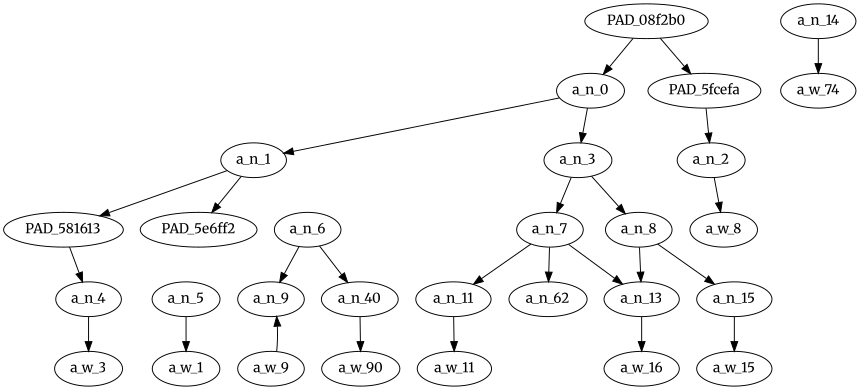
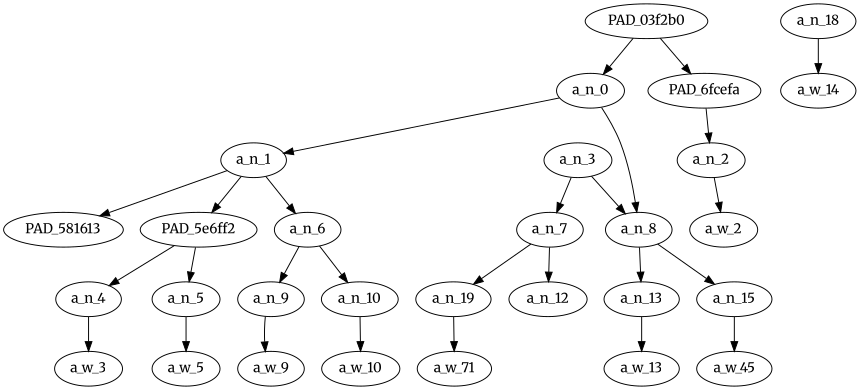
node "PAD_08f2b0": label "PAD_08f2b0" -> "PAD_03f2b0"
node "a_n_14": label "a_n_14" -> "a_n_18"
node "PAD_5fcefa": label "PAD_5fcefa" -> "PAD_6fcefa"
node "a_w_74": label "a_w_74" -> "a_w_14"
edge "a_n_0" -> "a_n_3": now "a_n_0" -> "a_n_8"
edge "a_n_1" -> "a_n_6": added
node "a_w_8": label "a_w_8" -> "a_w_2"
edge "PAD_581613" -> "a_n_4": now "PAD_5e6ff2" -> "a_n_4"
edge "PAD_5e6ff2" -> "a_n_5": added
edge "a_n_7" -> "a_n_13": removed
node "a_n_40": label "a_n_40" -> "a_n_10"
node "a_n_11": label "a_n_11" -> "a_n_19"
node "a_n_62": label "a_n_62" -> "a_n_12"
edge "a_w_9" -> "a_n_9": reversed
node "a_w_1": label "a_w_1" -> "a_w_5"
node "a_w_90": label "a_w_90" -> "a_w_10"
node "a_w_11": label "a_w_11" -> "a_w_71"
node "a_w_16": label "a_w_16" -> "a_w_13"
node "a_w_15": label "a_w_15" -> "a_w_45"
